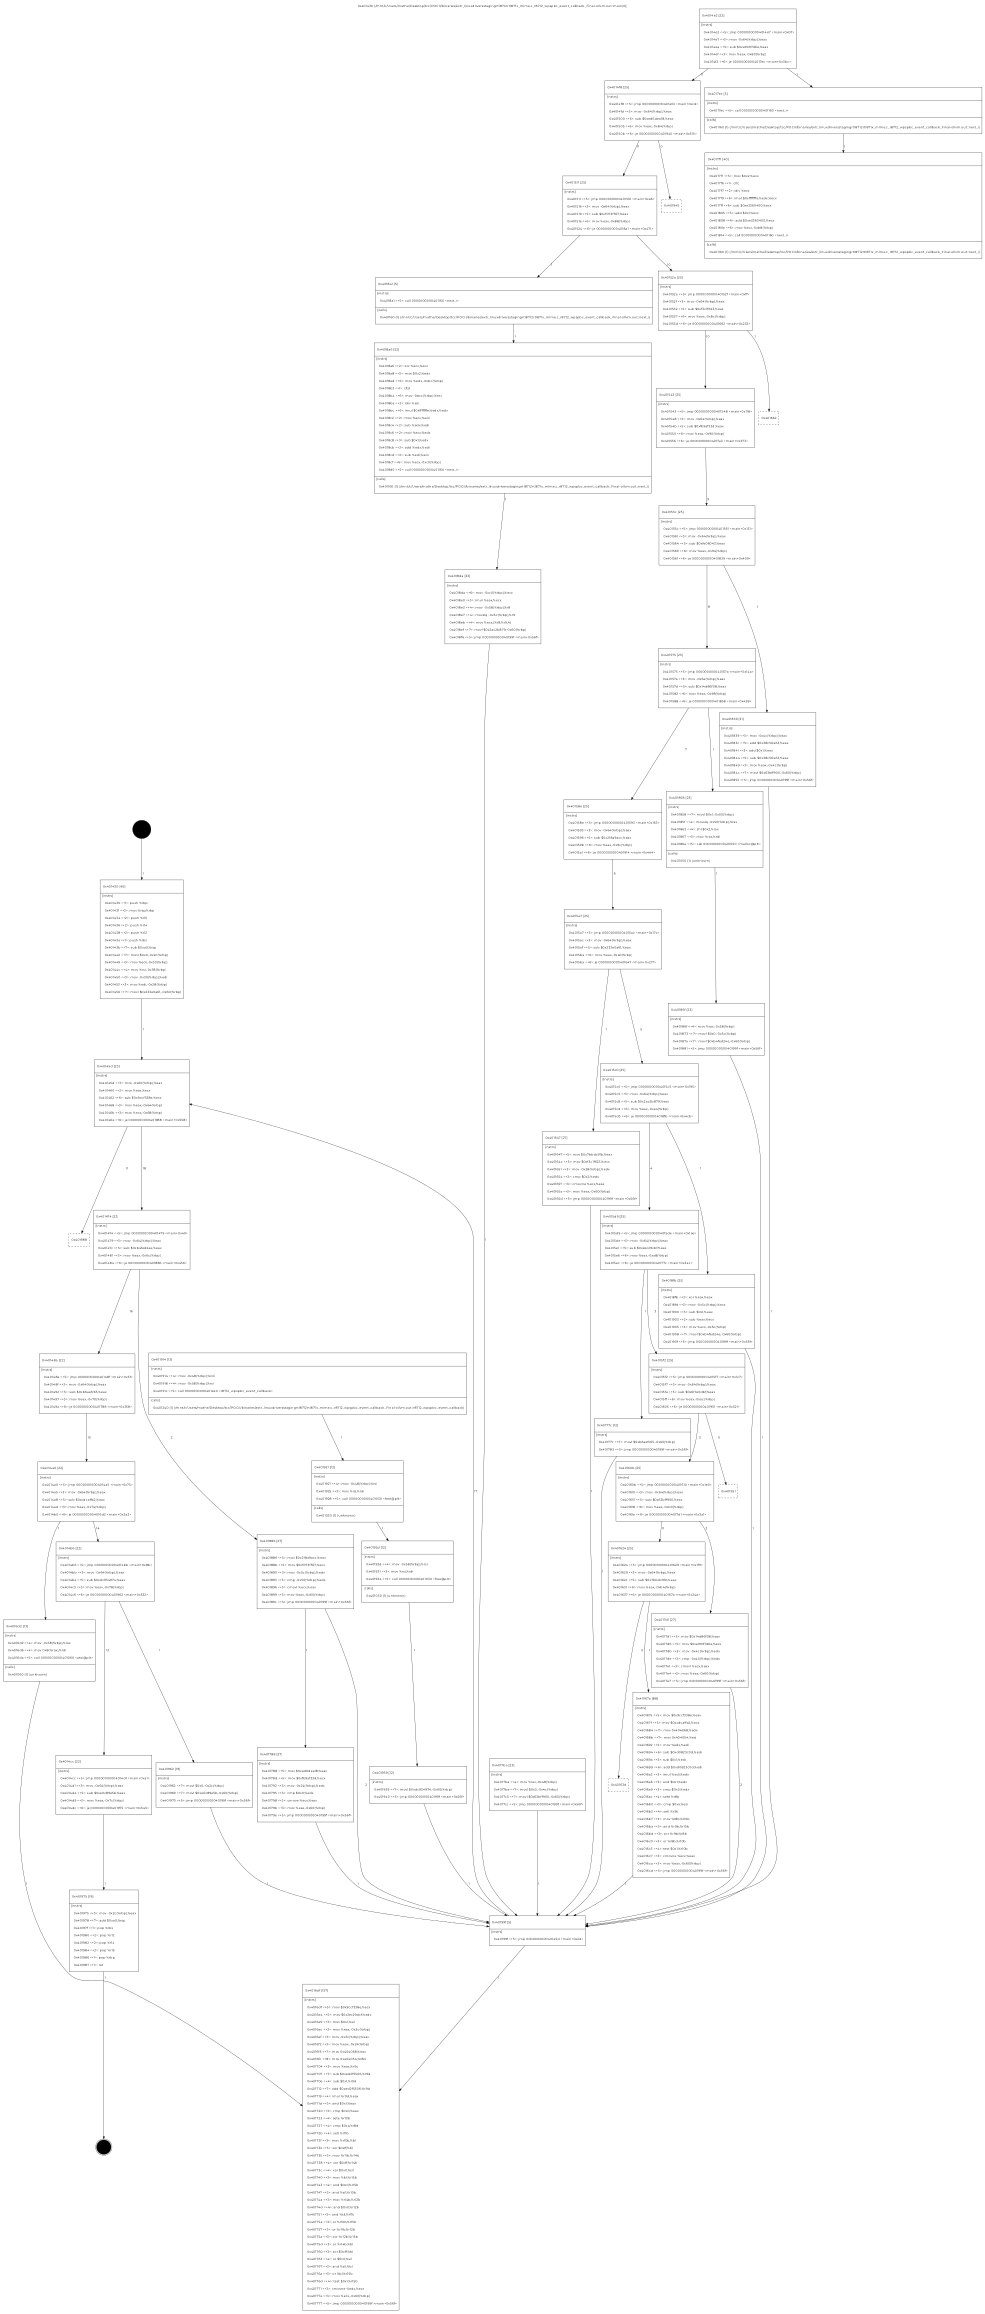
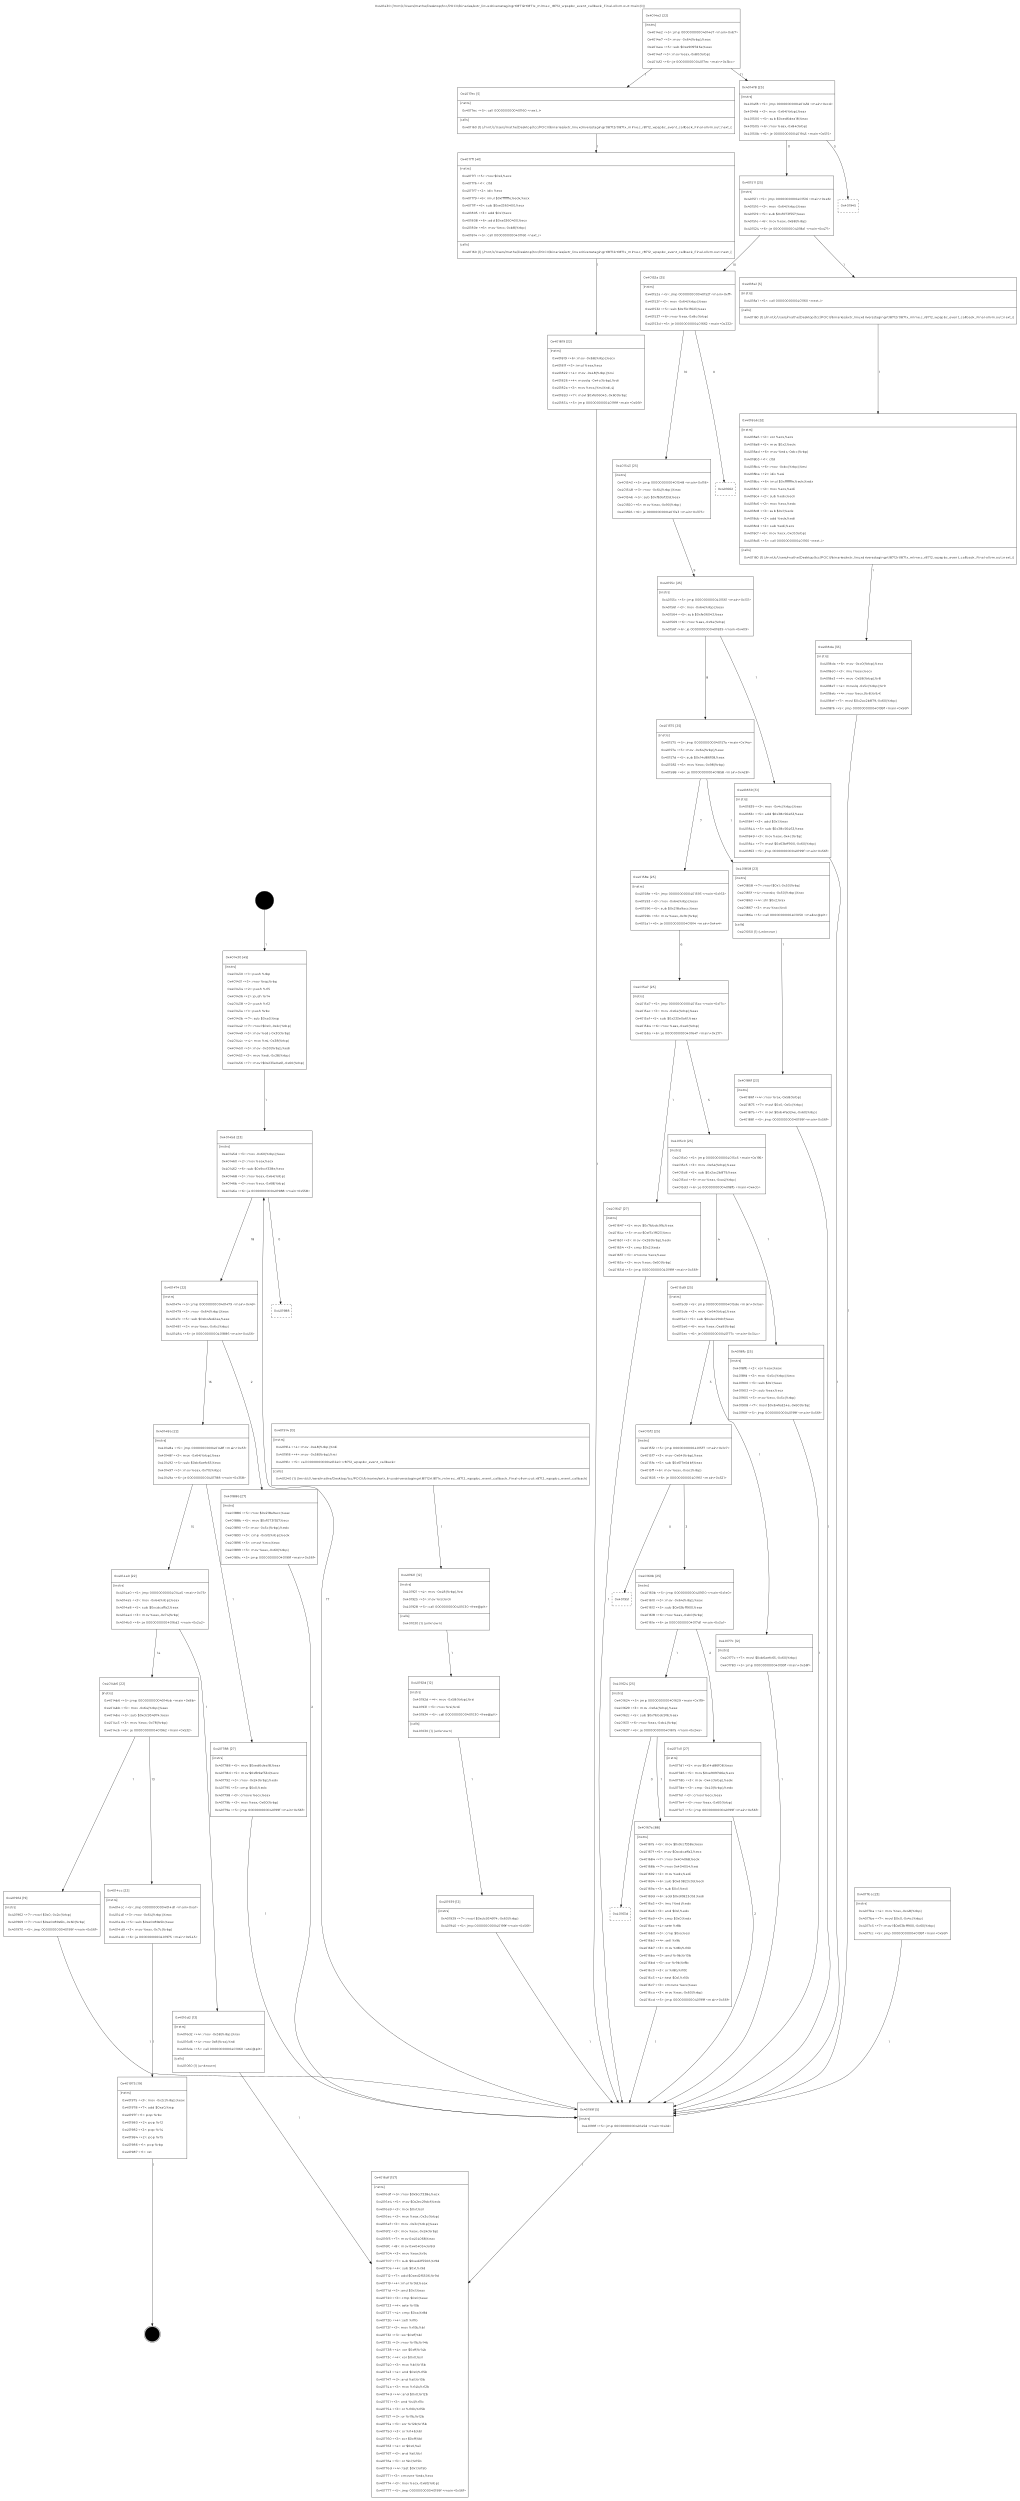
edge "0x40152a [25]" -> "0x401662": label " 1" -> " 0"
node "0x401819 [32]": added
edge "0x40160b [25]" -> "0x401624 [25]": label " 0" -> " 1"
edge "0x401886 [27]" -> "0x401788 [27]": now "0x40148a [22]" -> "0x401788 [27]"
